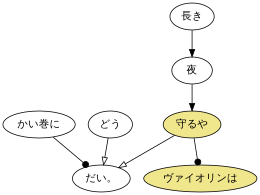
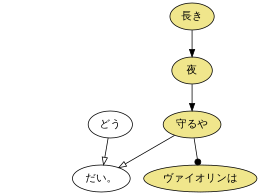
node "長き": fillcolor white -> khaki
node "夜": fillcolor white -> khaki
node "かい巻に": removed
